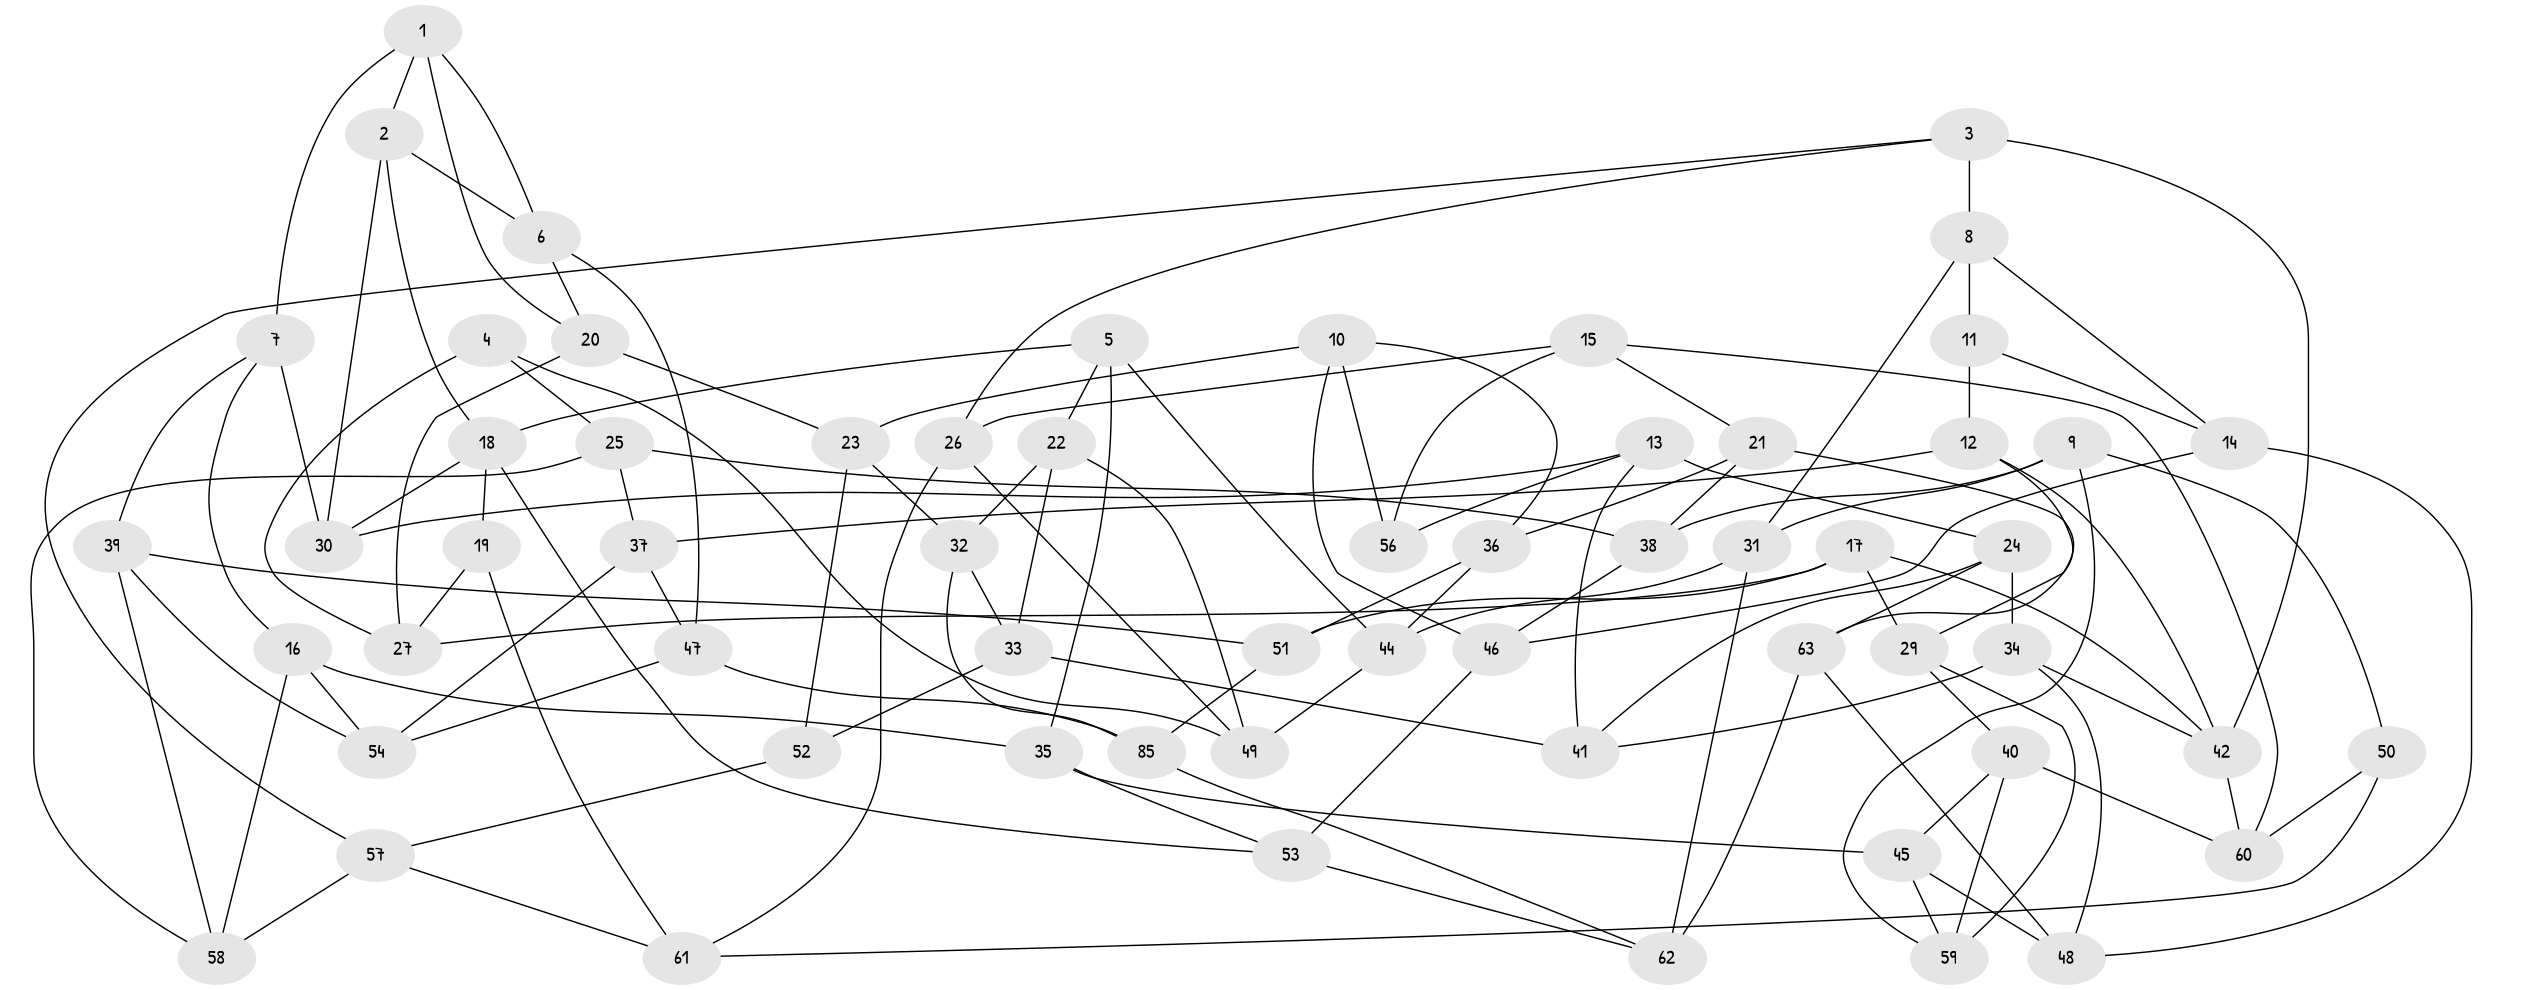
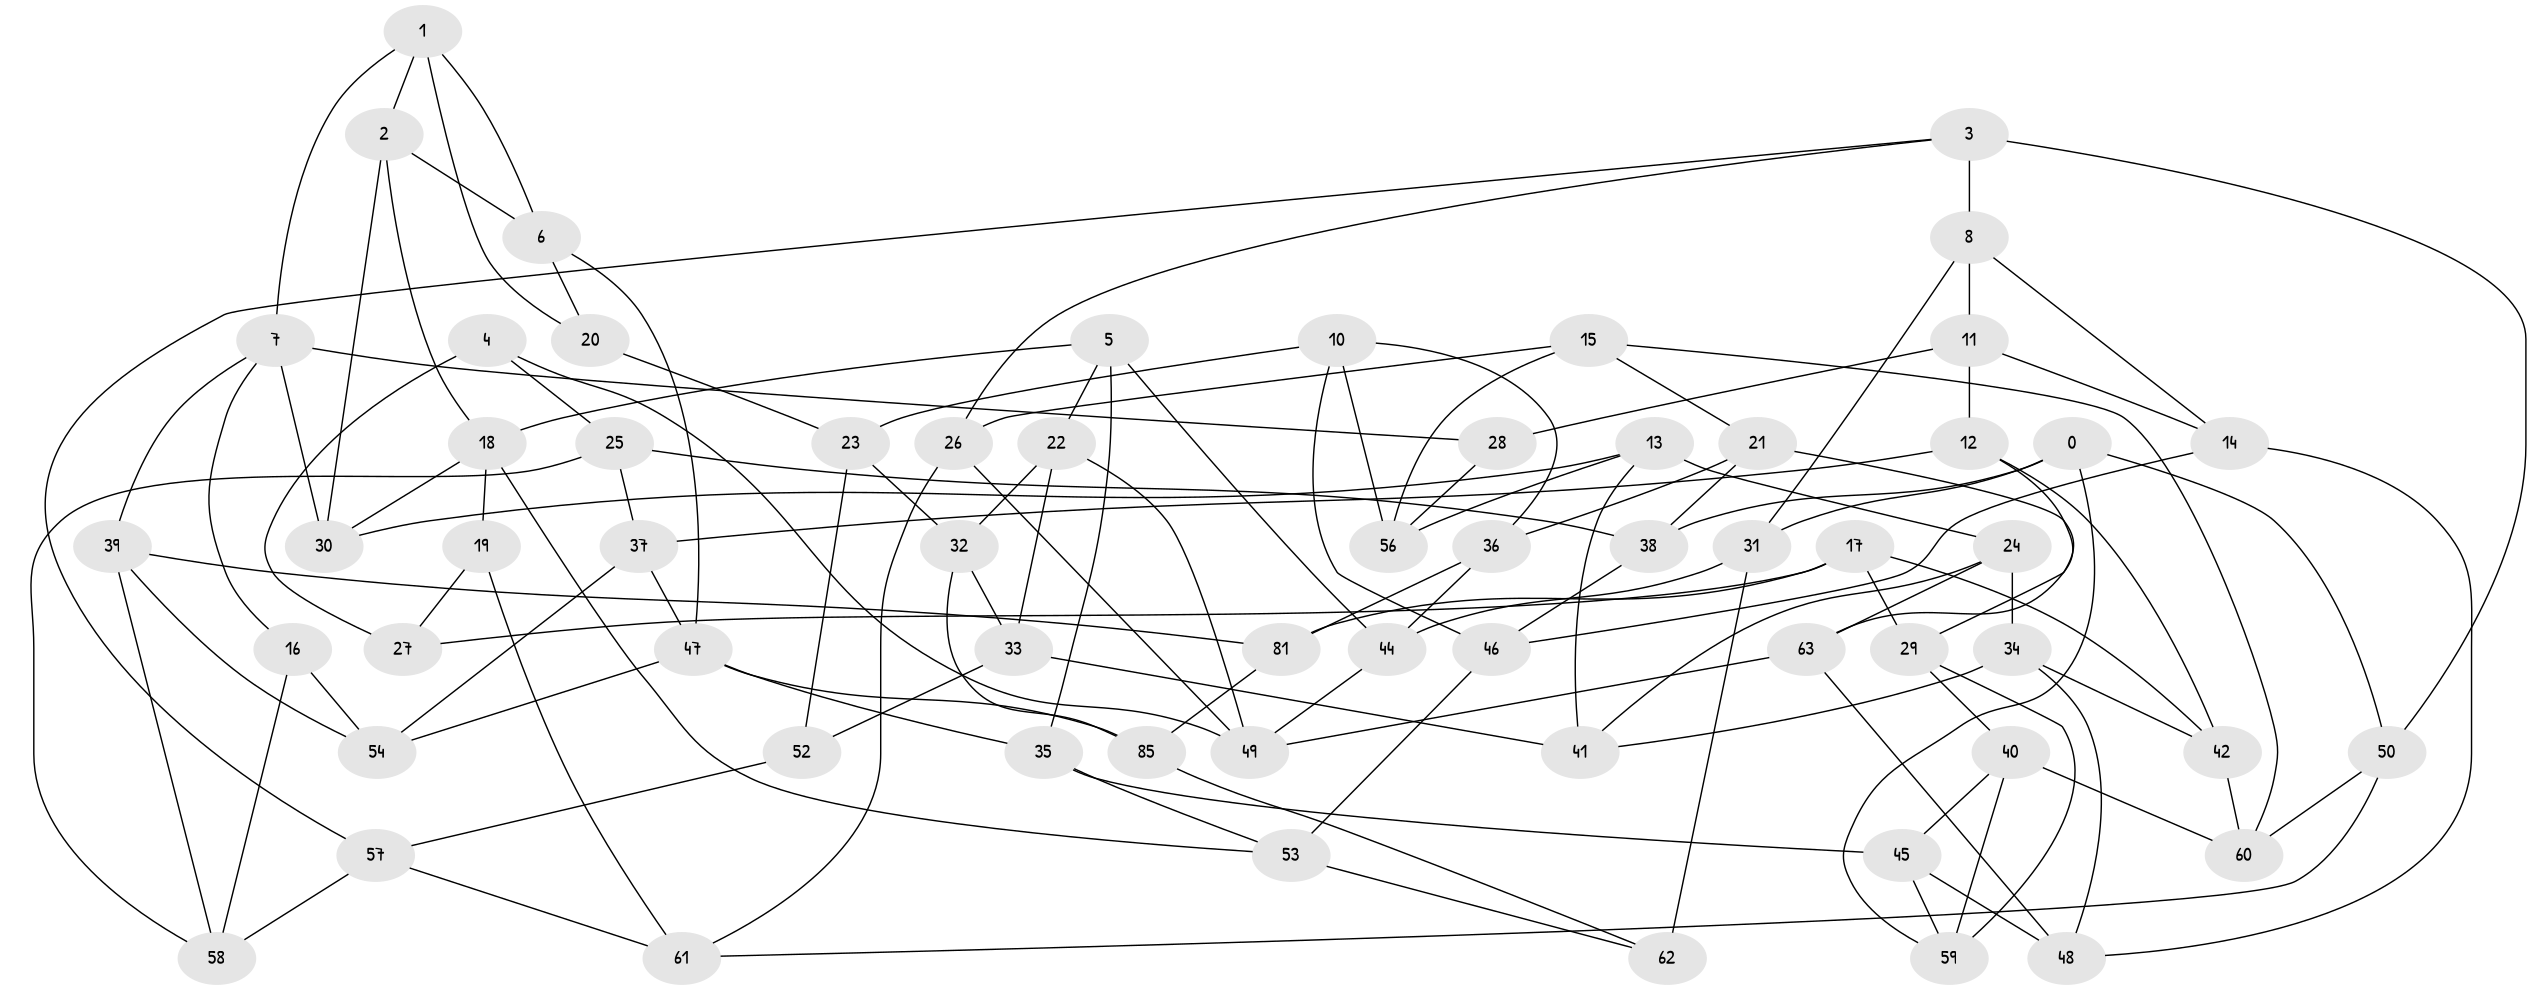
edge "3" -- "42": now "3" -- "50"
node "28": added
node "9": label "9" -> "0"
edge "20" -- "27": removed
node "51": label "51" -> "81"
edge "16" -- "35": now "47" -- "35"
edge "63" -- "62": now "63" -- "49"
